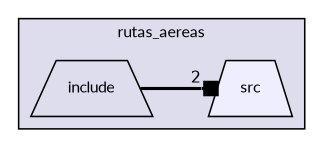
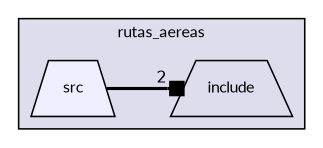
edge "include" -> "src": reversed
